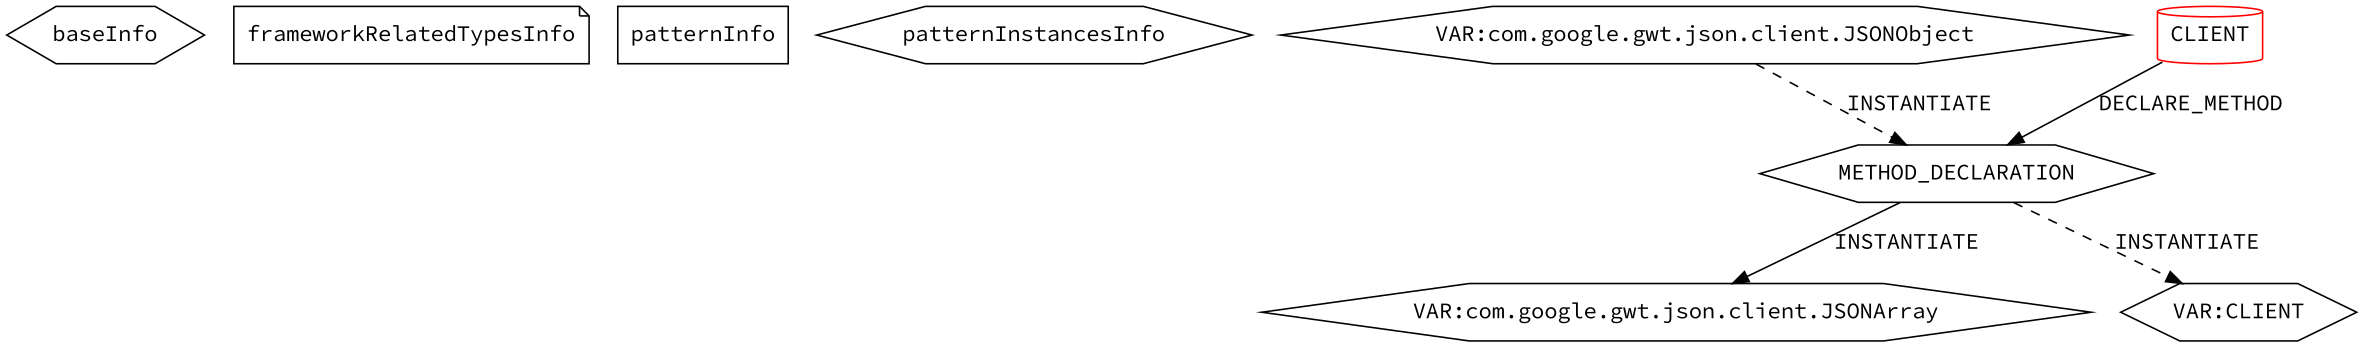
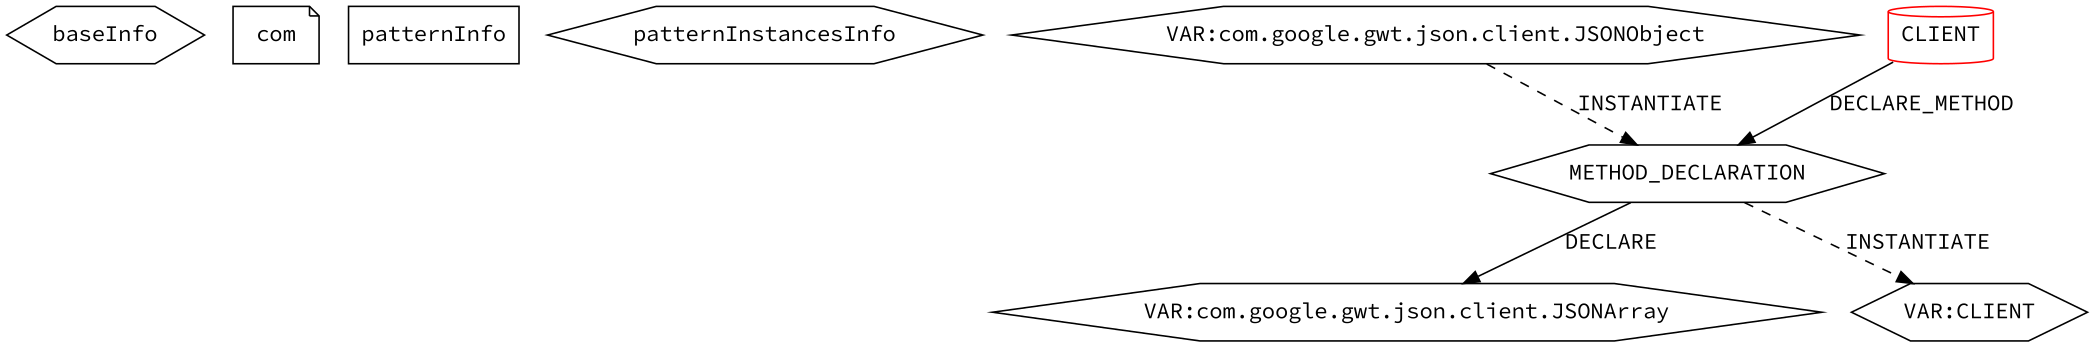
node "frameworkRelatedTypesInfo": label "frameworkRelatedTypesInfo" -> "com"
edge "METHOD_DECLARATION" -> "VAR:com.google.gwt.json.client.JSONArray": label "INSTANTIATE" -> "DECLARE"
